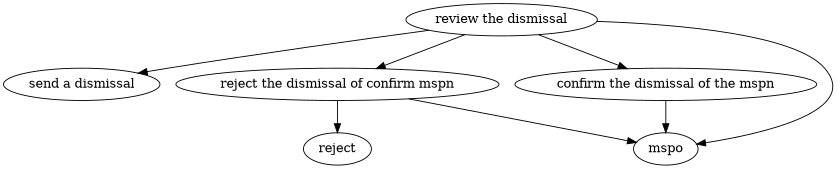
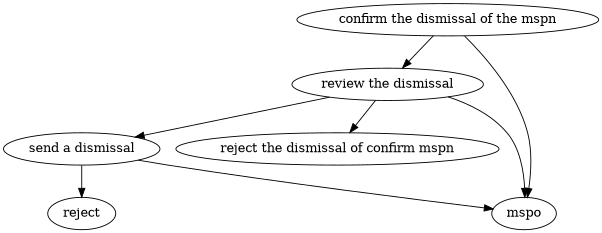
edge "review the dismissal" -> "confirm the dismissal of the mspn": reversed
edge "reject the dismissal of confirm mspn" -> "reject": now "send a dismissal" -> "reject"
edge "reject the dismissal of confirm mspn" -> "mspo": now "send a dismissal" -> "mspo"
